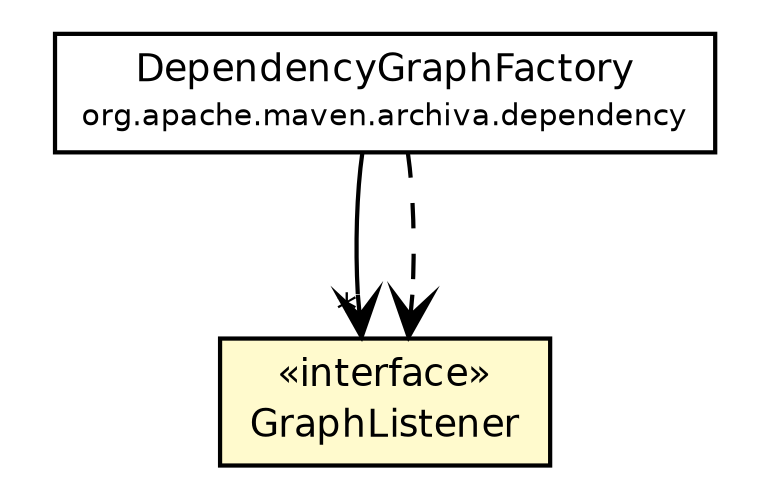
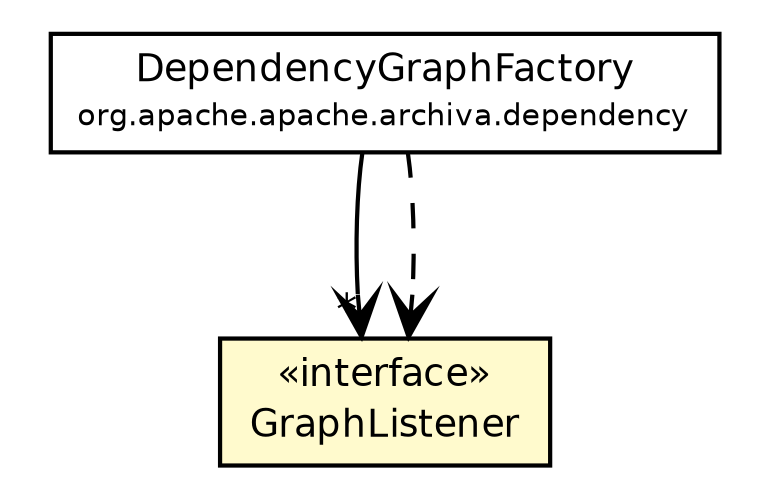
node "DependencyGraphFactory": text "org.apache.maven.archiva.dependency" -> "org.apache.apache.archiva.dependency"
